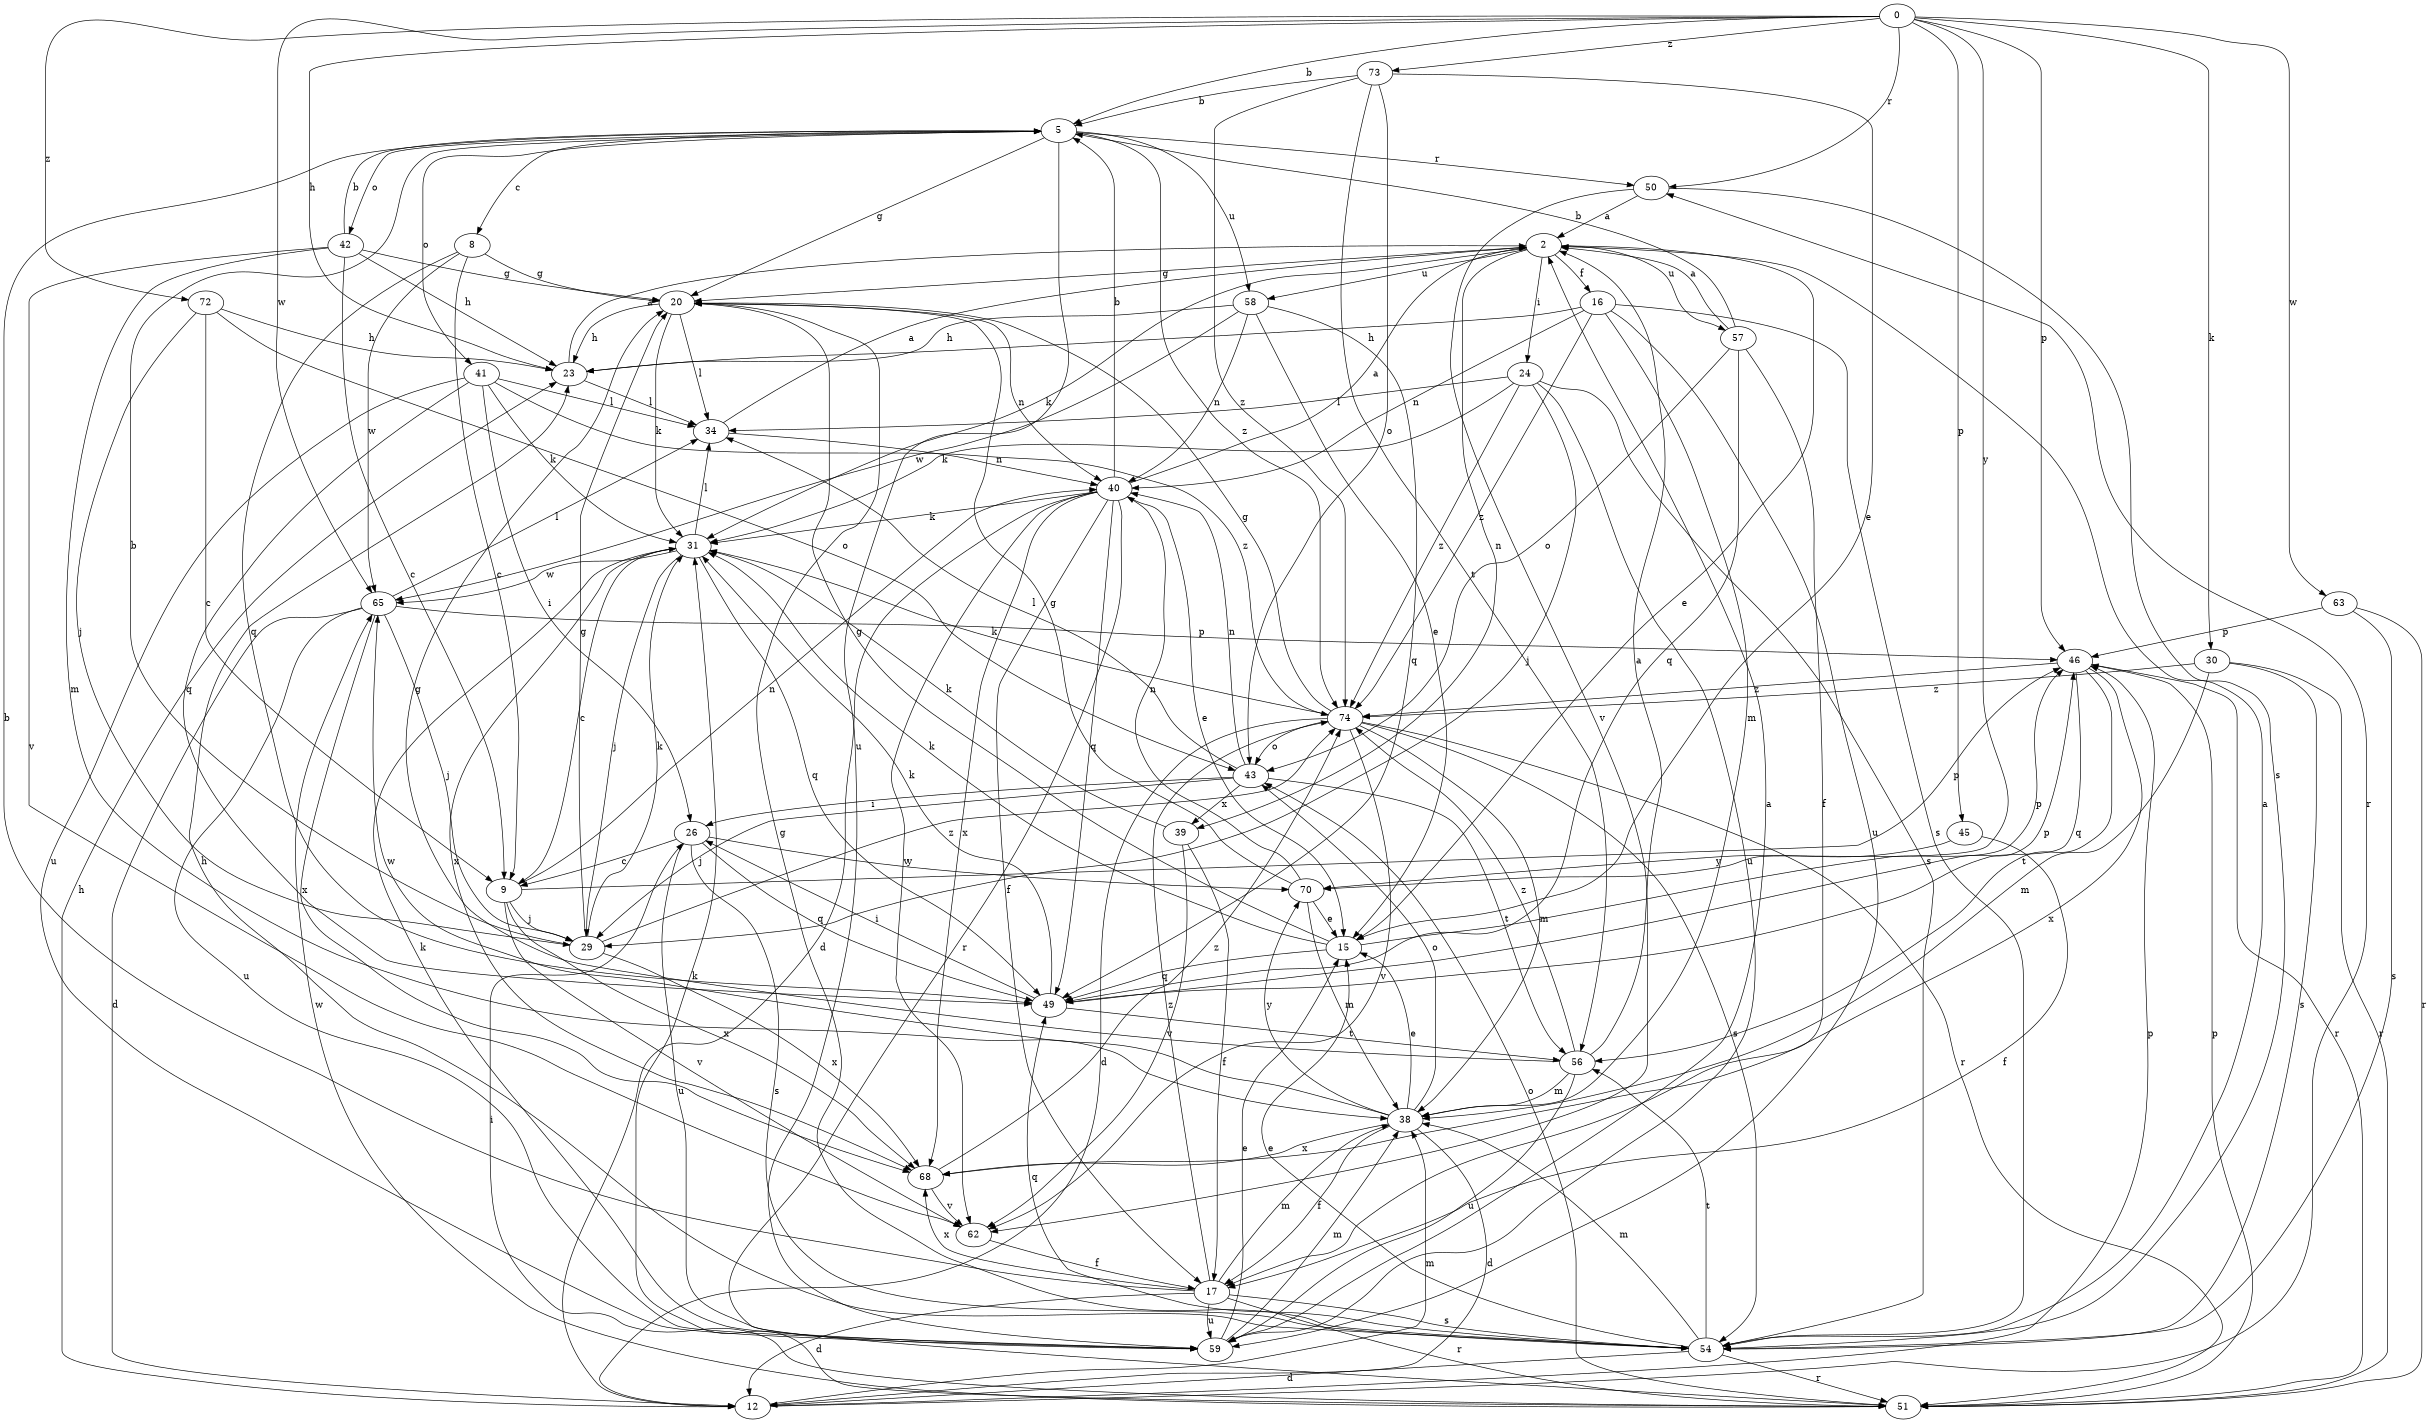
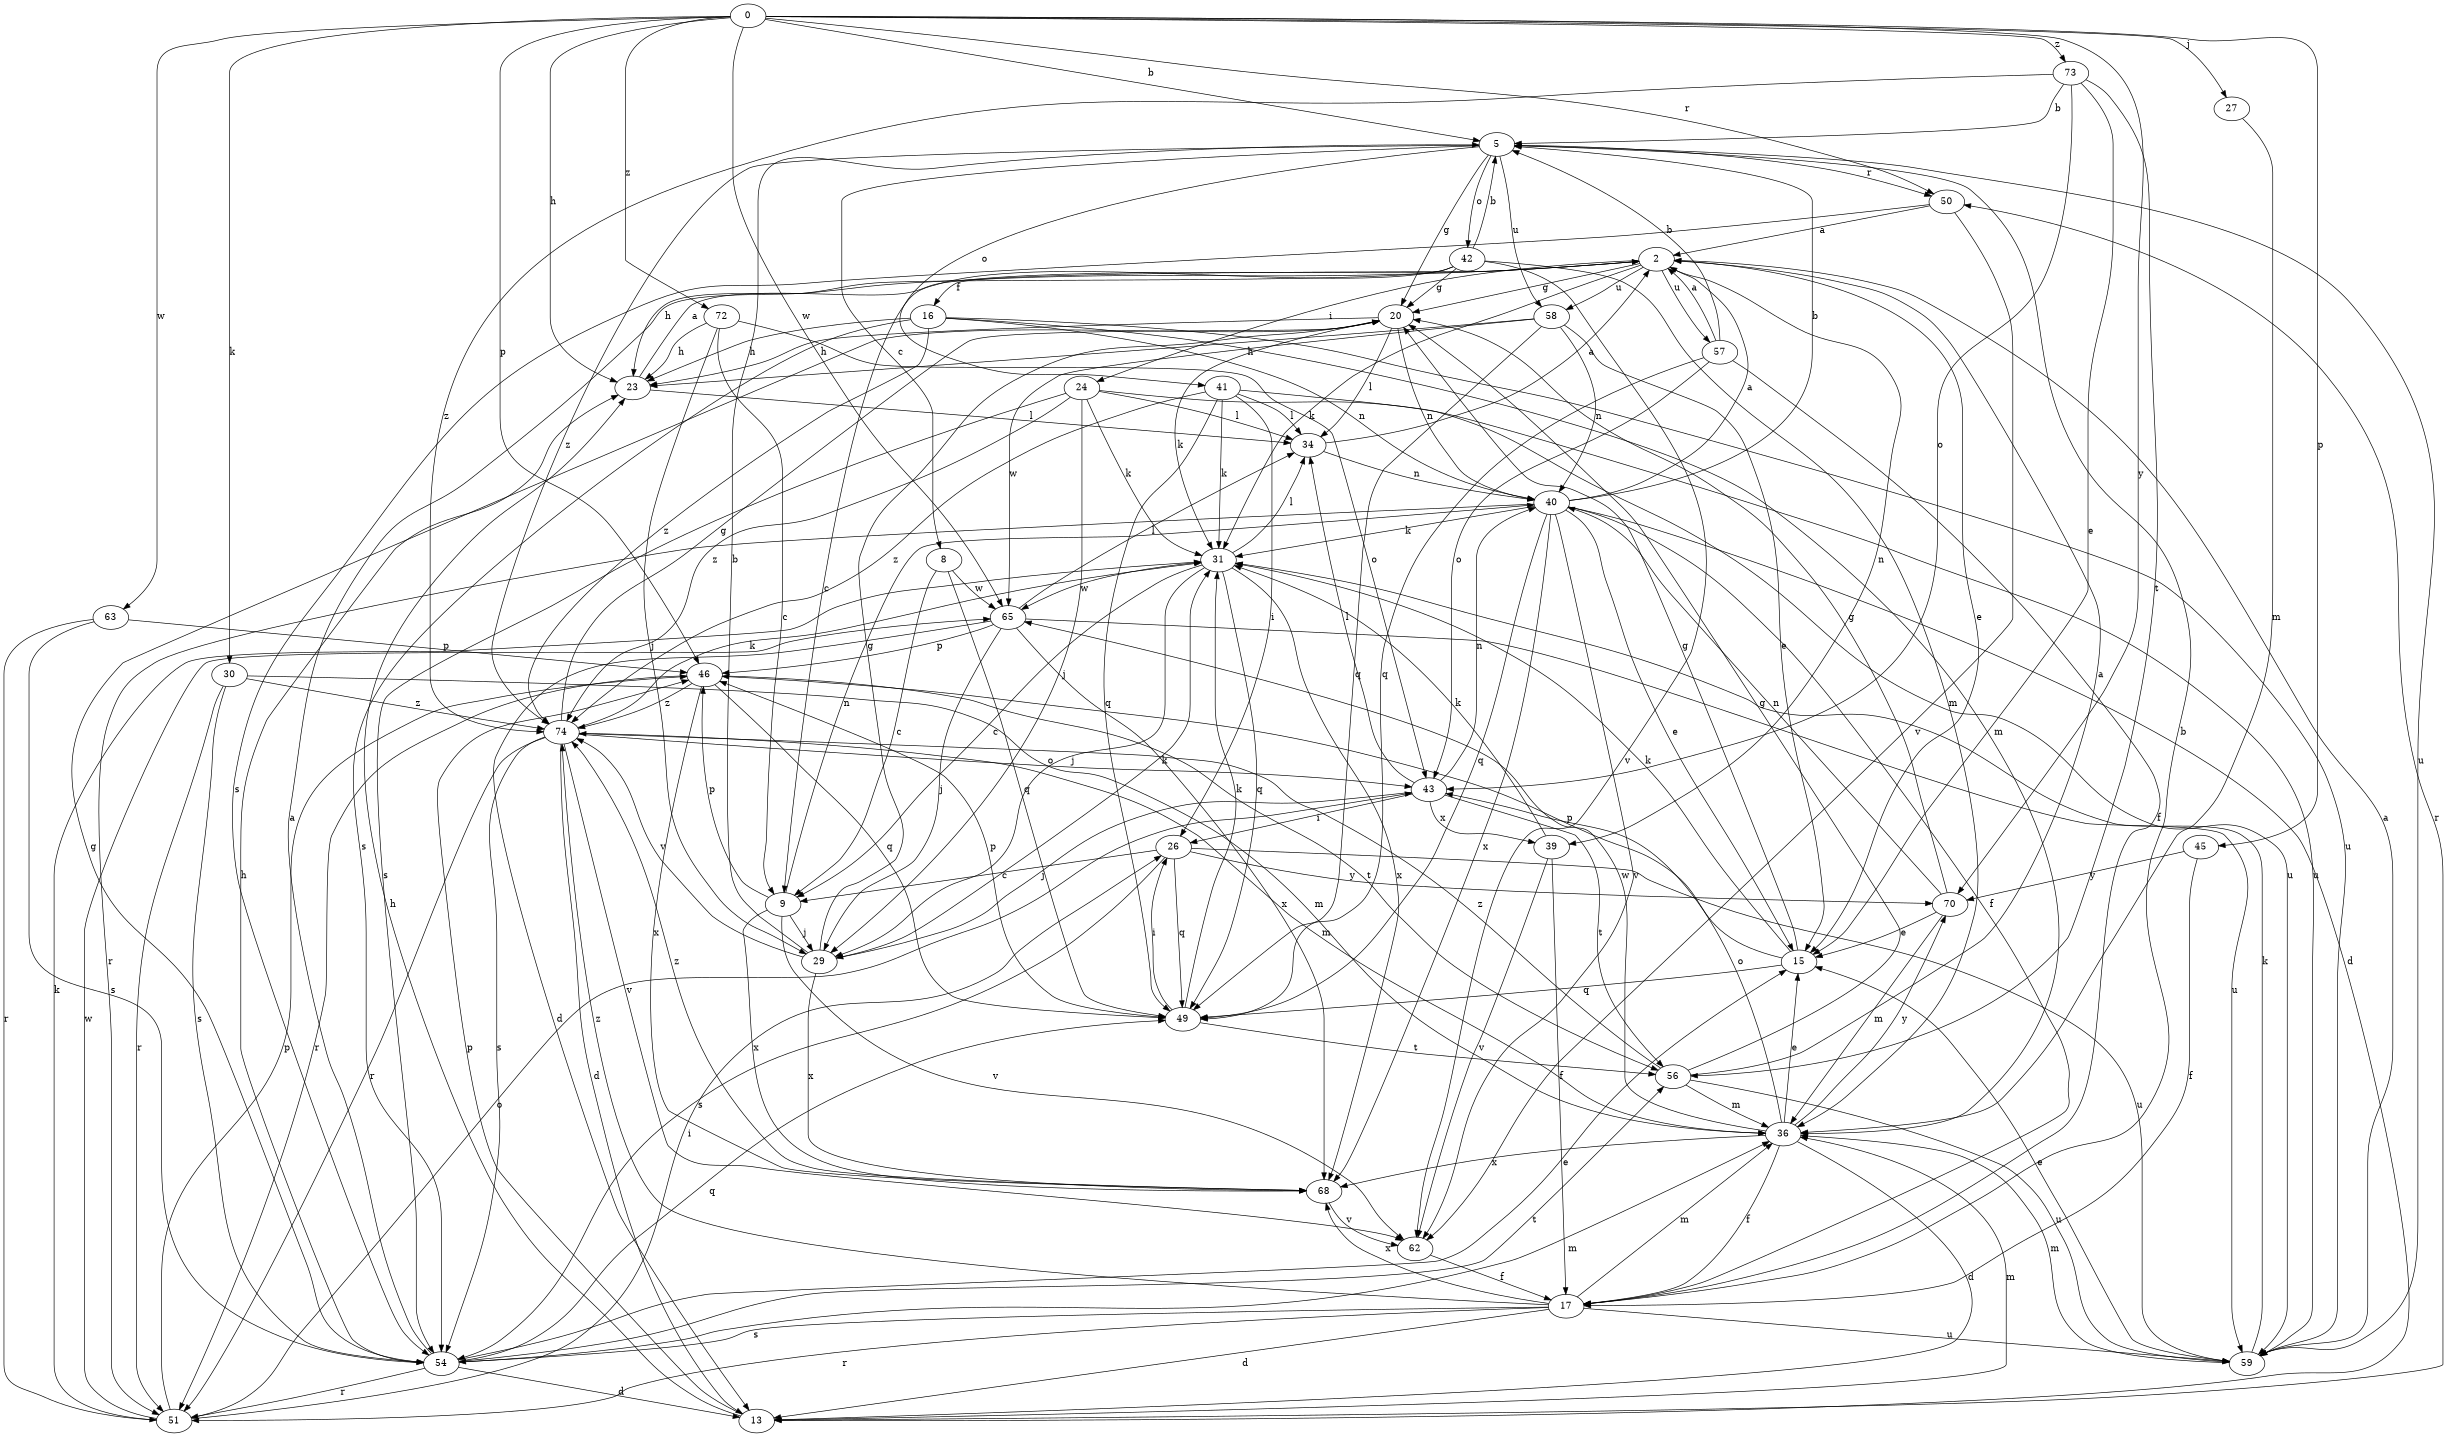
node "27": added
edge "8" -> "20": removed, label "g"
edge "29" -> "74": label "z" -> "v"
node "38": label "38" -> "36"
node "12": label "12" -> "13"
